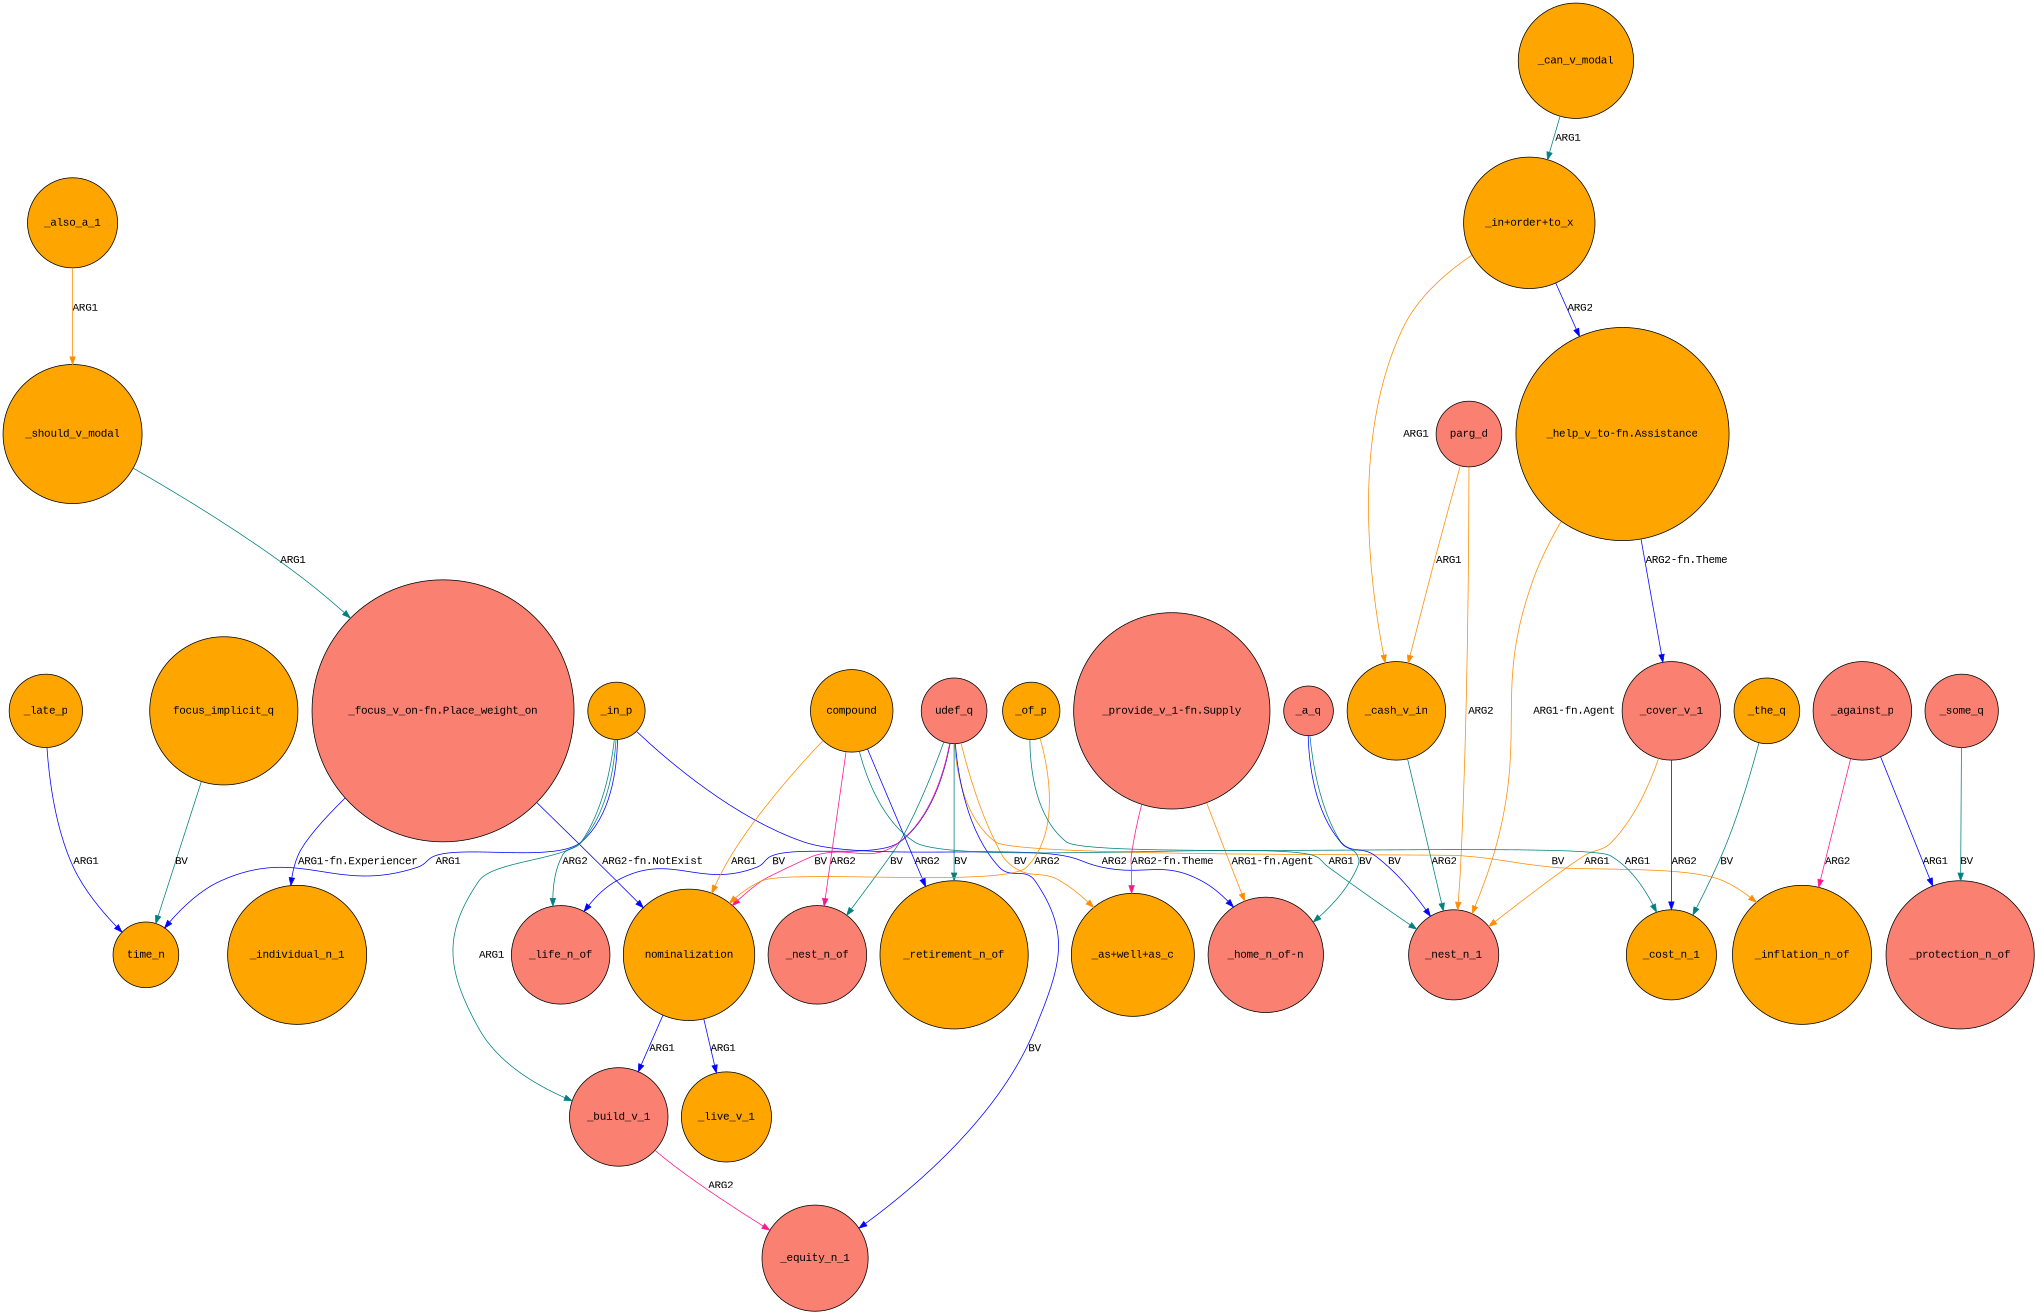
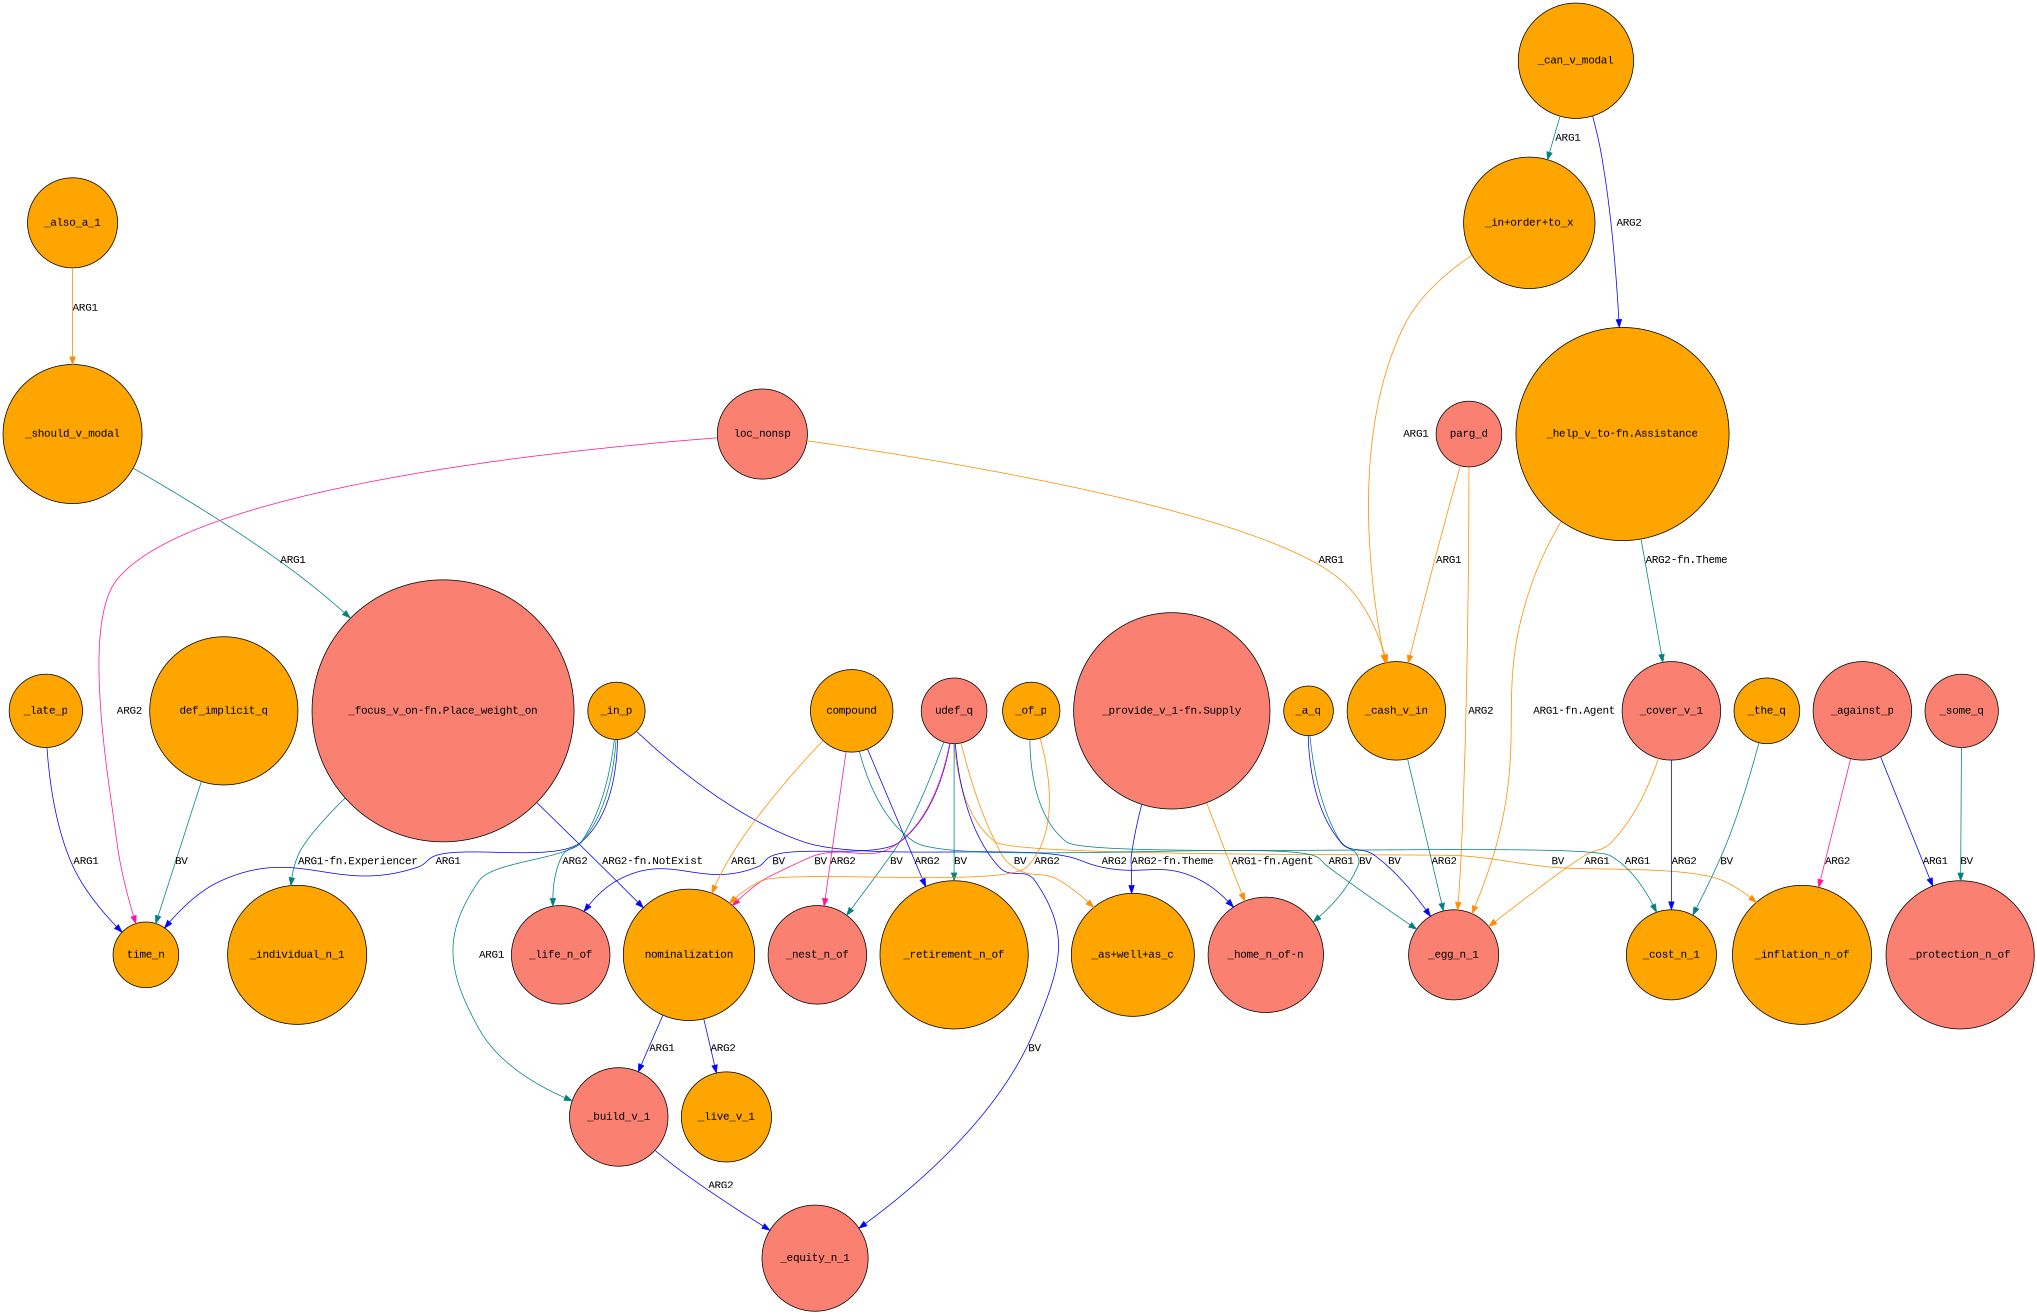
edge "_in+order+to_x" -> "_help_v_to-fn.Assistance": now "_can_v_modal" -> "_help_v_to-fn.Assistance"
node "loc_nonsp": added
edge "_help_v_to-fn.Assistance" -> "_cover_v_1": color blue -> teal
node "focus_implicit_q": label "focus_implicit_q" -> "def_implicit_q"
node "_a_q": fillcolor salmon -> orange
edge "_focus_v_on-fn.Place_weight_on" -> "_individual_n_1": color blue -> teal
edge "_provide_v_1-fn.Supply" -> "_as+well+as_c": color deeppink -> blue
node "_nest_n_1": label "_nest_n_1" -> "_egg_n_1"
edge "nominalization" -> "_live_v_1": label "ARG1" -> "ARG2"
edge "_build_v_1" -> "_equity_n_1": color deeppink -> blue
